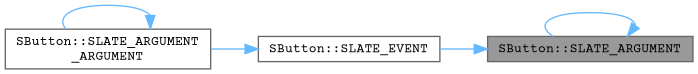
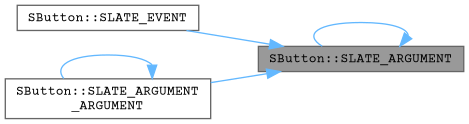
edge "SButton::SLATE_ARGUMENT _ARGUMENT" -> "SButton::SLATE_EVENT": now "SButton::SLATE_ARGUMENT _ARGUMENT" -> "SButton::SLATE_ARGUMENT"
